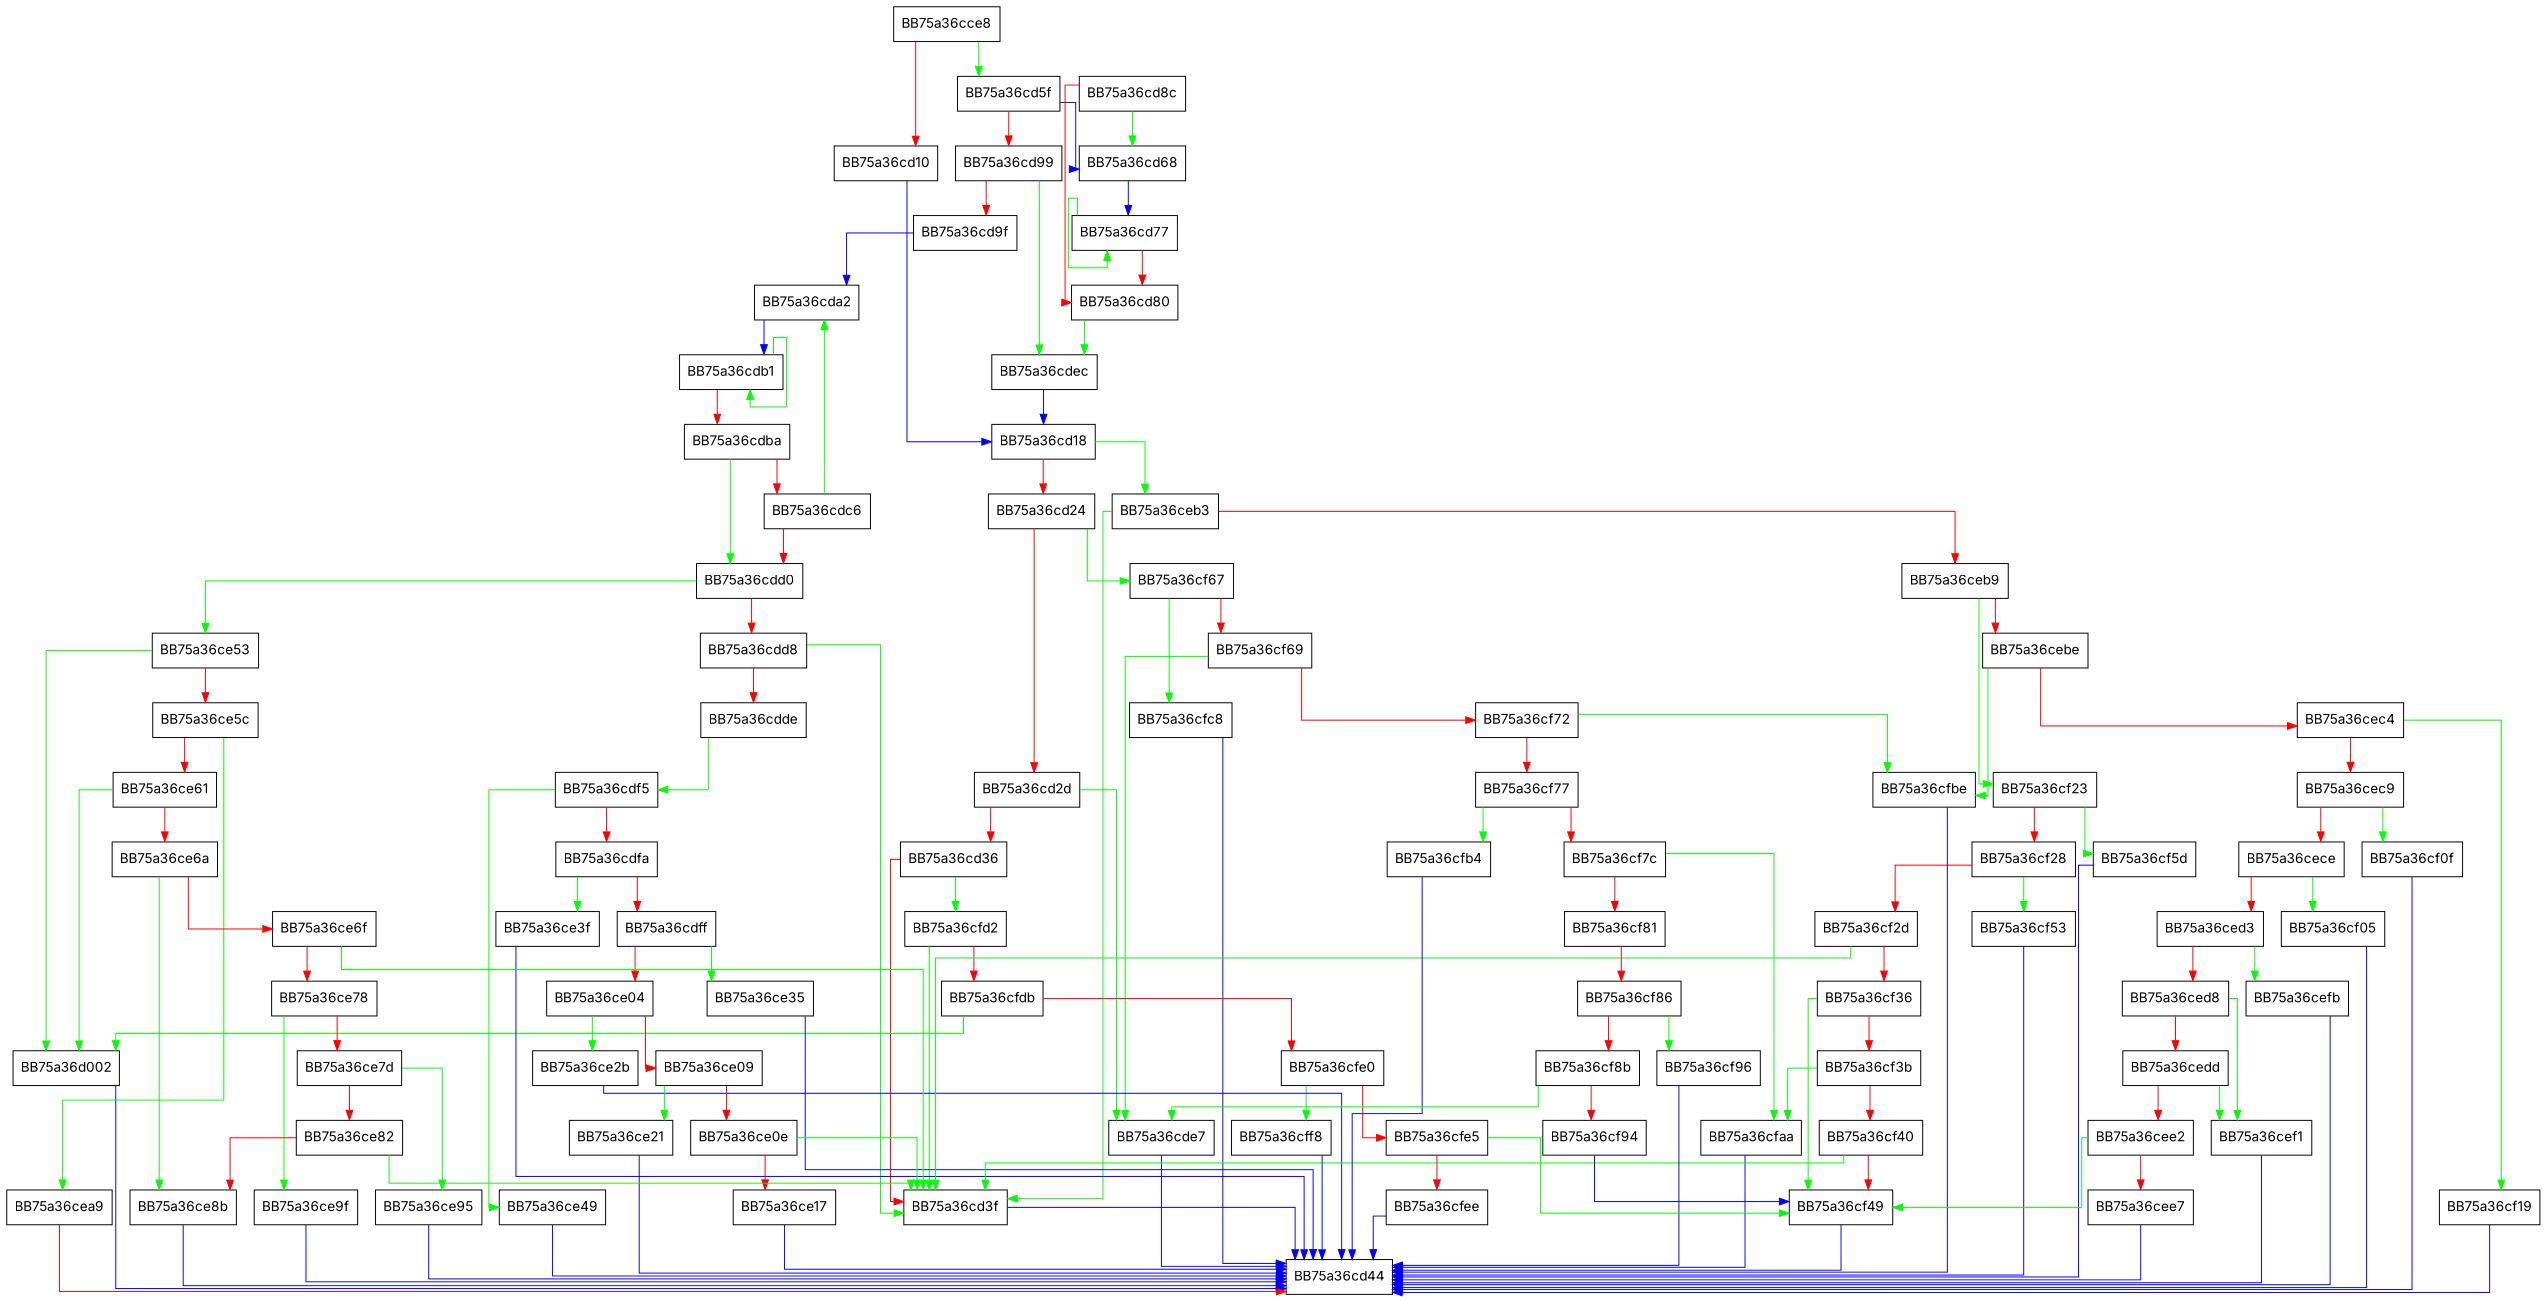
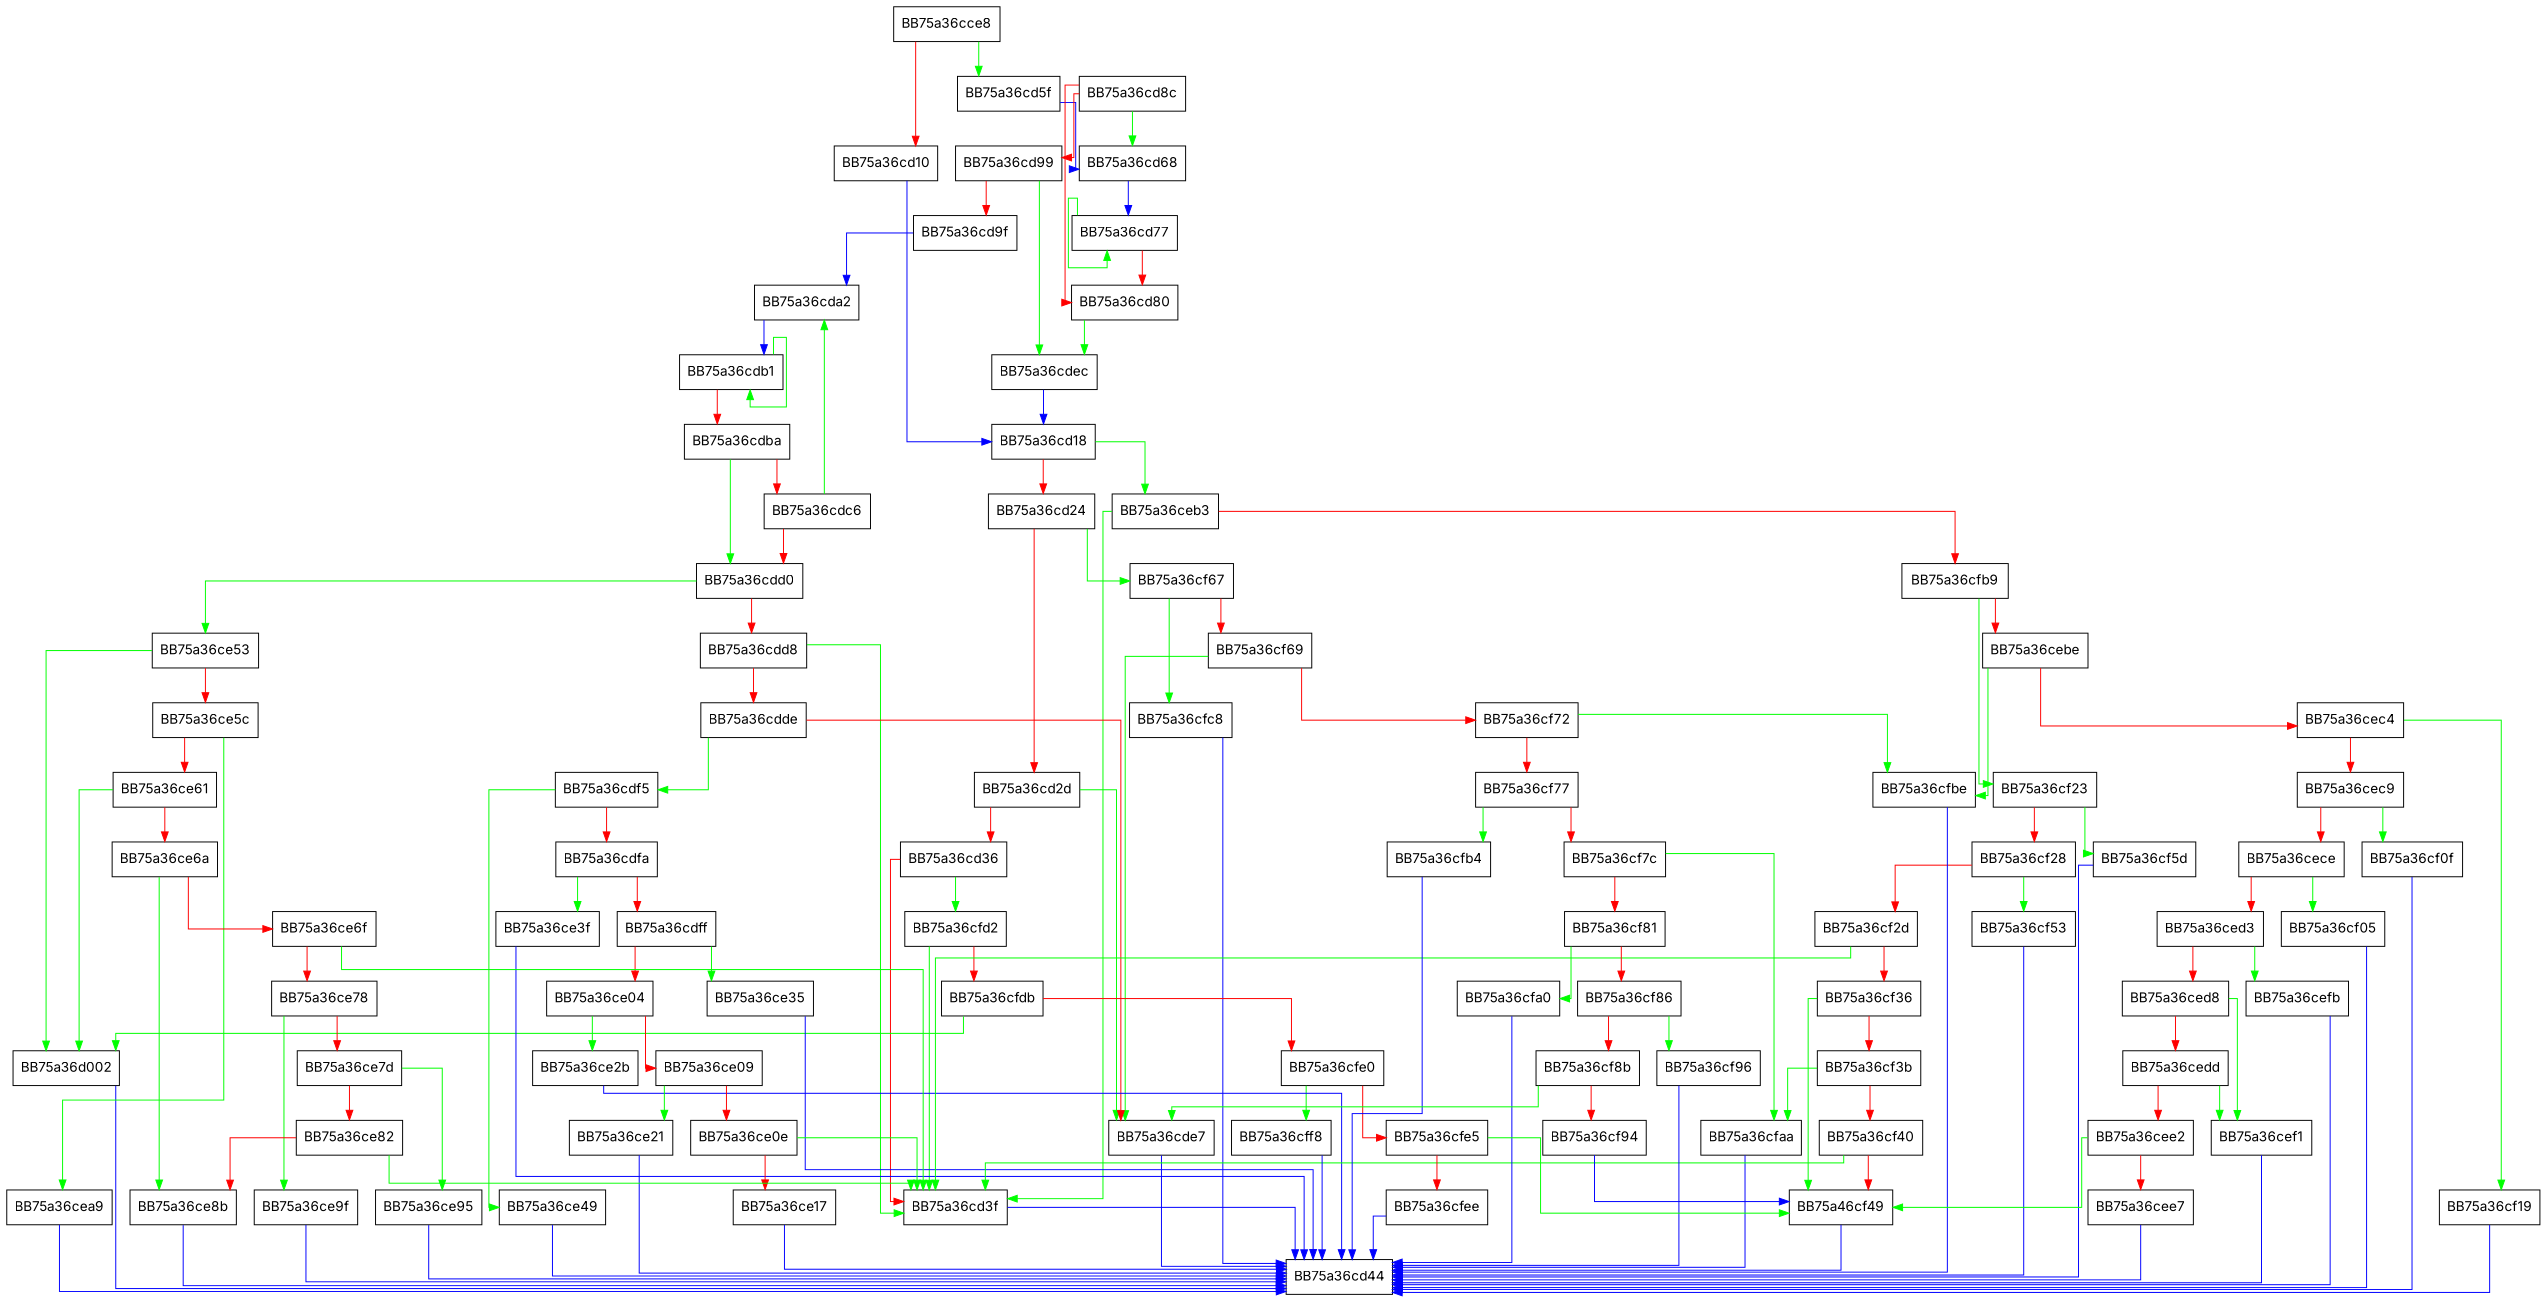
edge "BB75a36cd5f" -> "BB75a36cd99": now "BB75a36cd8c" -> "BB75a36cd99"
node "BB75a36ceb9": label "BB75a36ceb9" -> "BB75a36cfb9"
edge "BB75a36cdde" -> "BB75a36cde7": added
node "BB75a36cfa0": added
node "BB75a36cf49": label "BB75a36cf49" -> "BB75a46cf49"
edge "BB75a36cea9" -> "BB75a36cd44": color red -> blue
